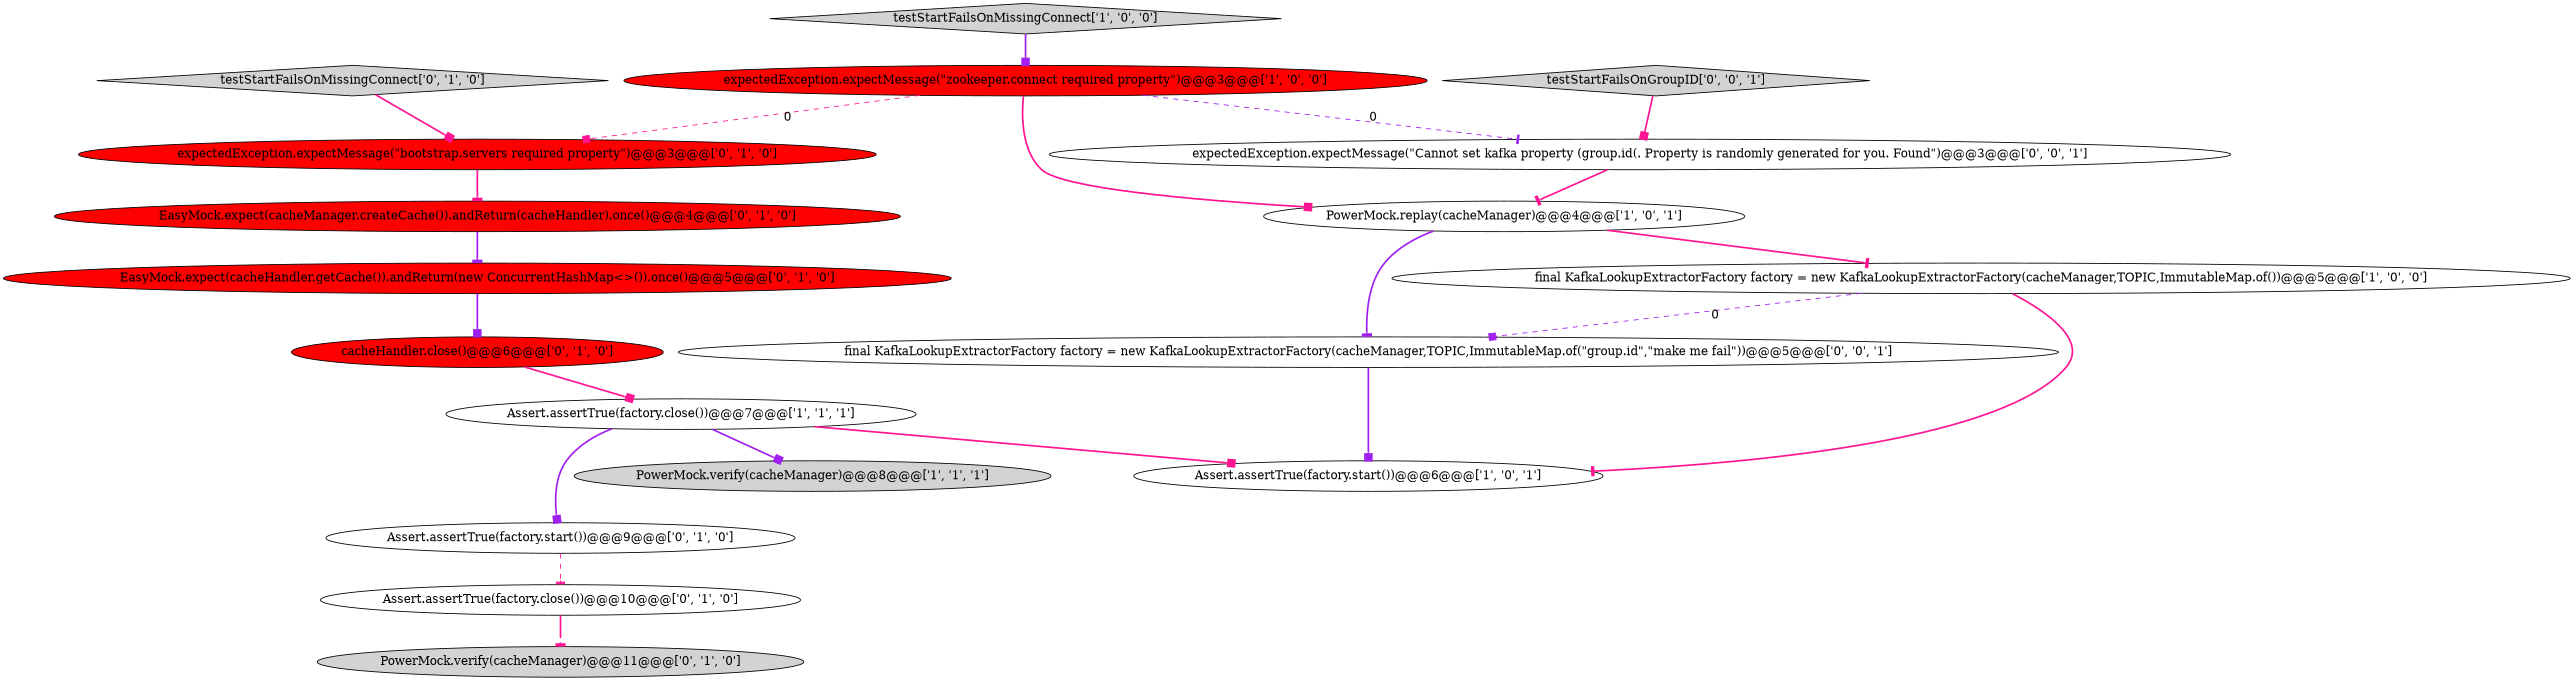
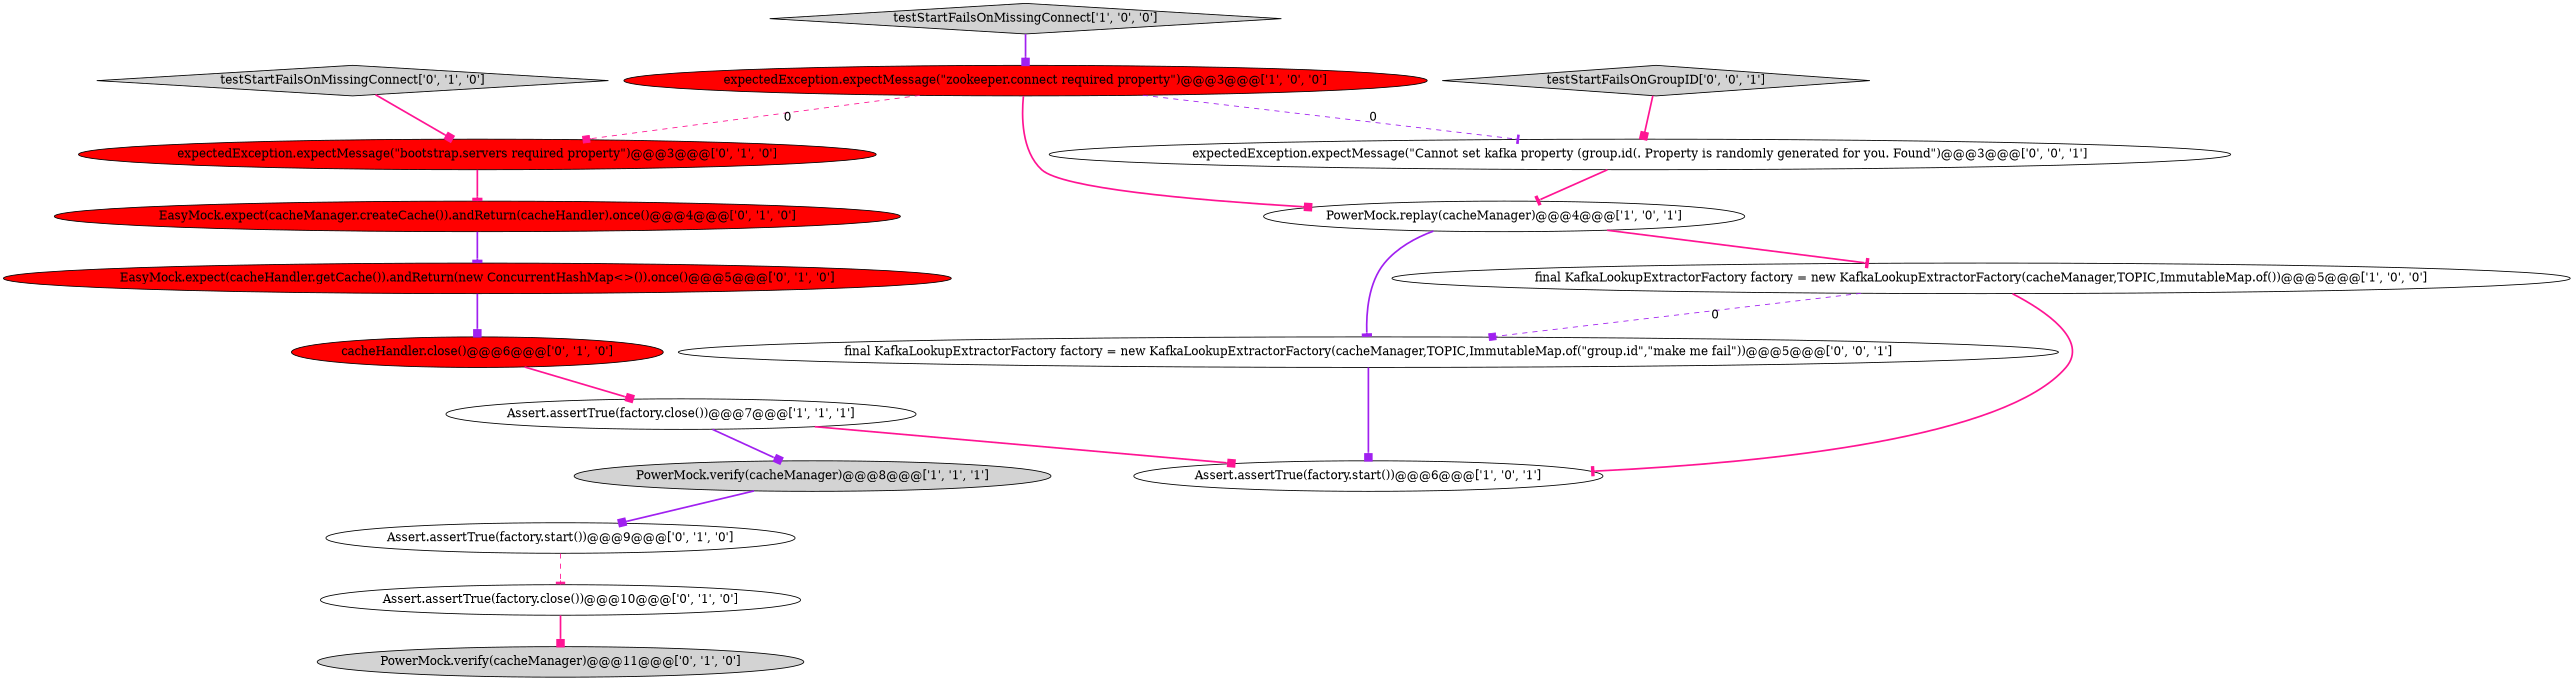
edge "Assert.assertTrue(factory.close())@@@7@@@['1', '1', '1']" -> "Assert.assertTrue(factory.start())@@@9@@@['0', '1', '0']": now "PowerMock.verify(cacheManager)@@@8@@@['1', '1', '1']" -> "Assert.assertTrue(factory.start())@@@9@@@['0', '1', '0']"
edge "Assert.assertTrue(factory.close())@@@10@@@['0', '1', '0']" -> "PowerMock.verify(cacheManager)@@@11@@@['0', '1', '0']": arrowhead tee -> box
